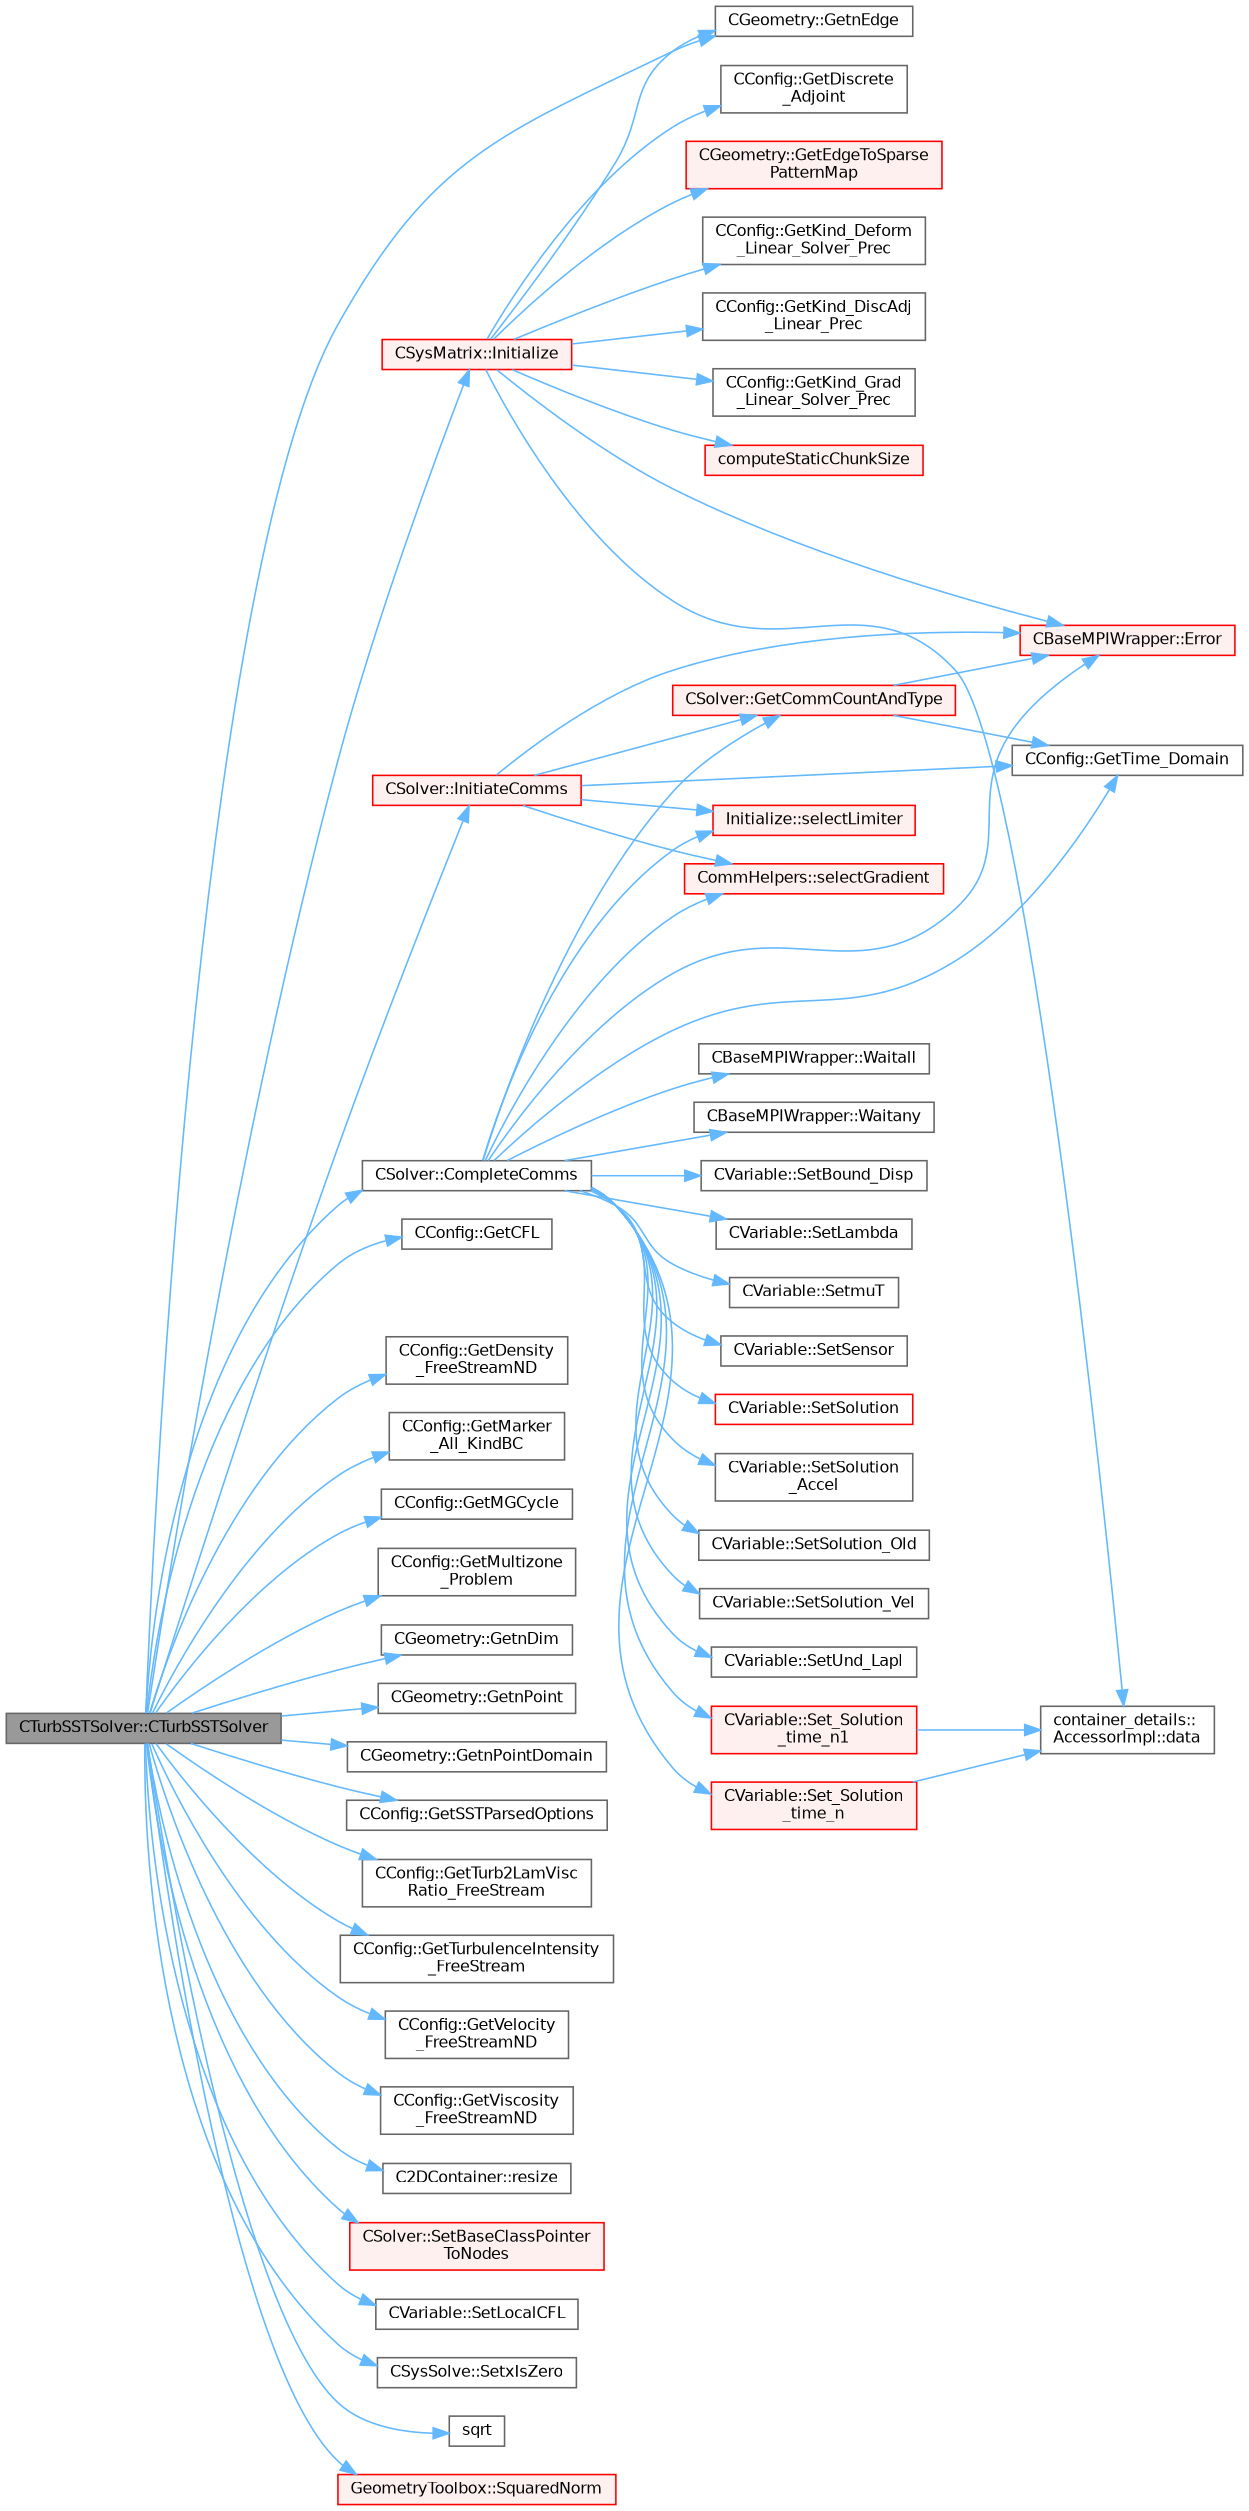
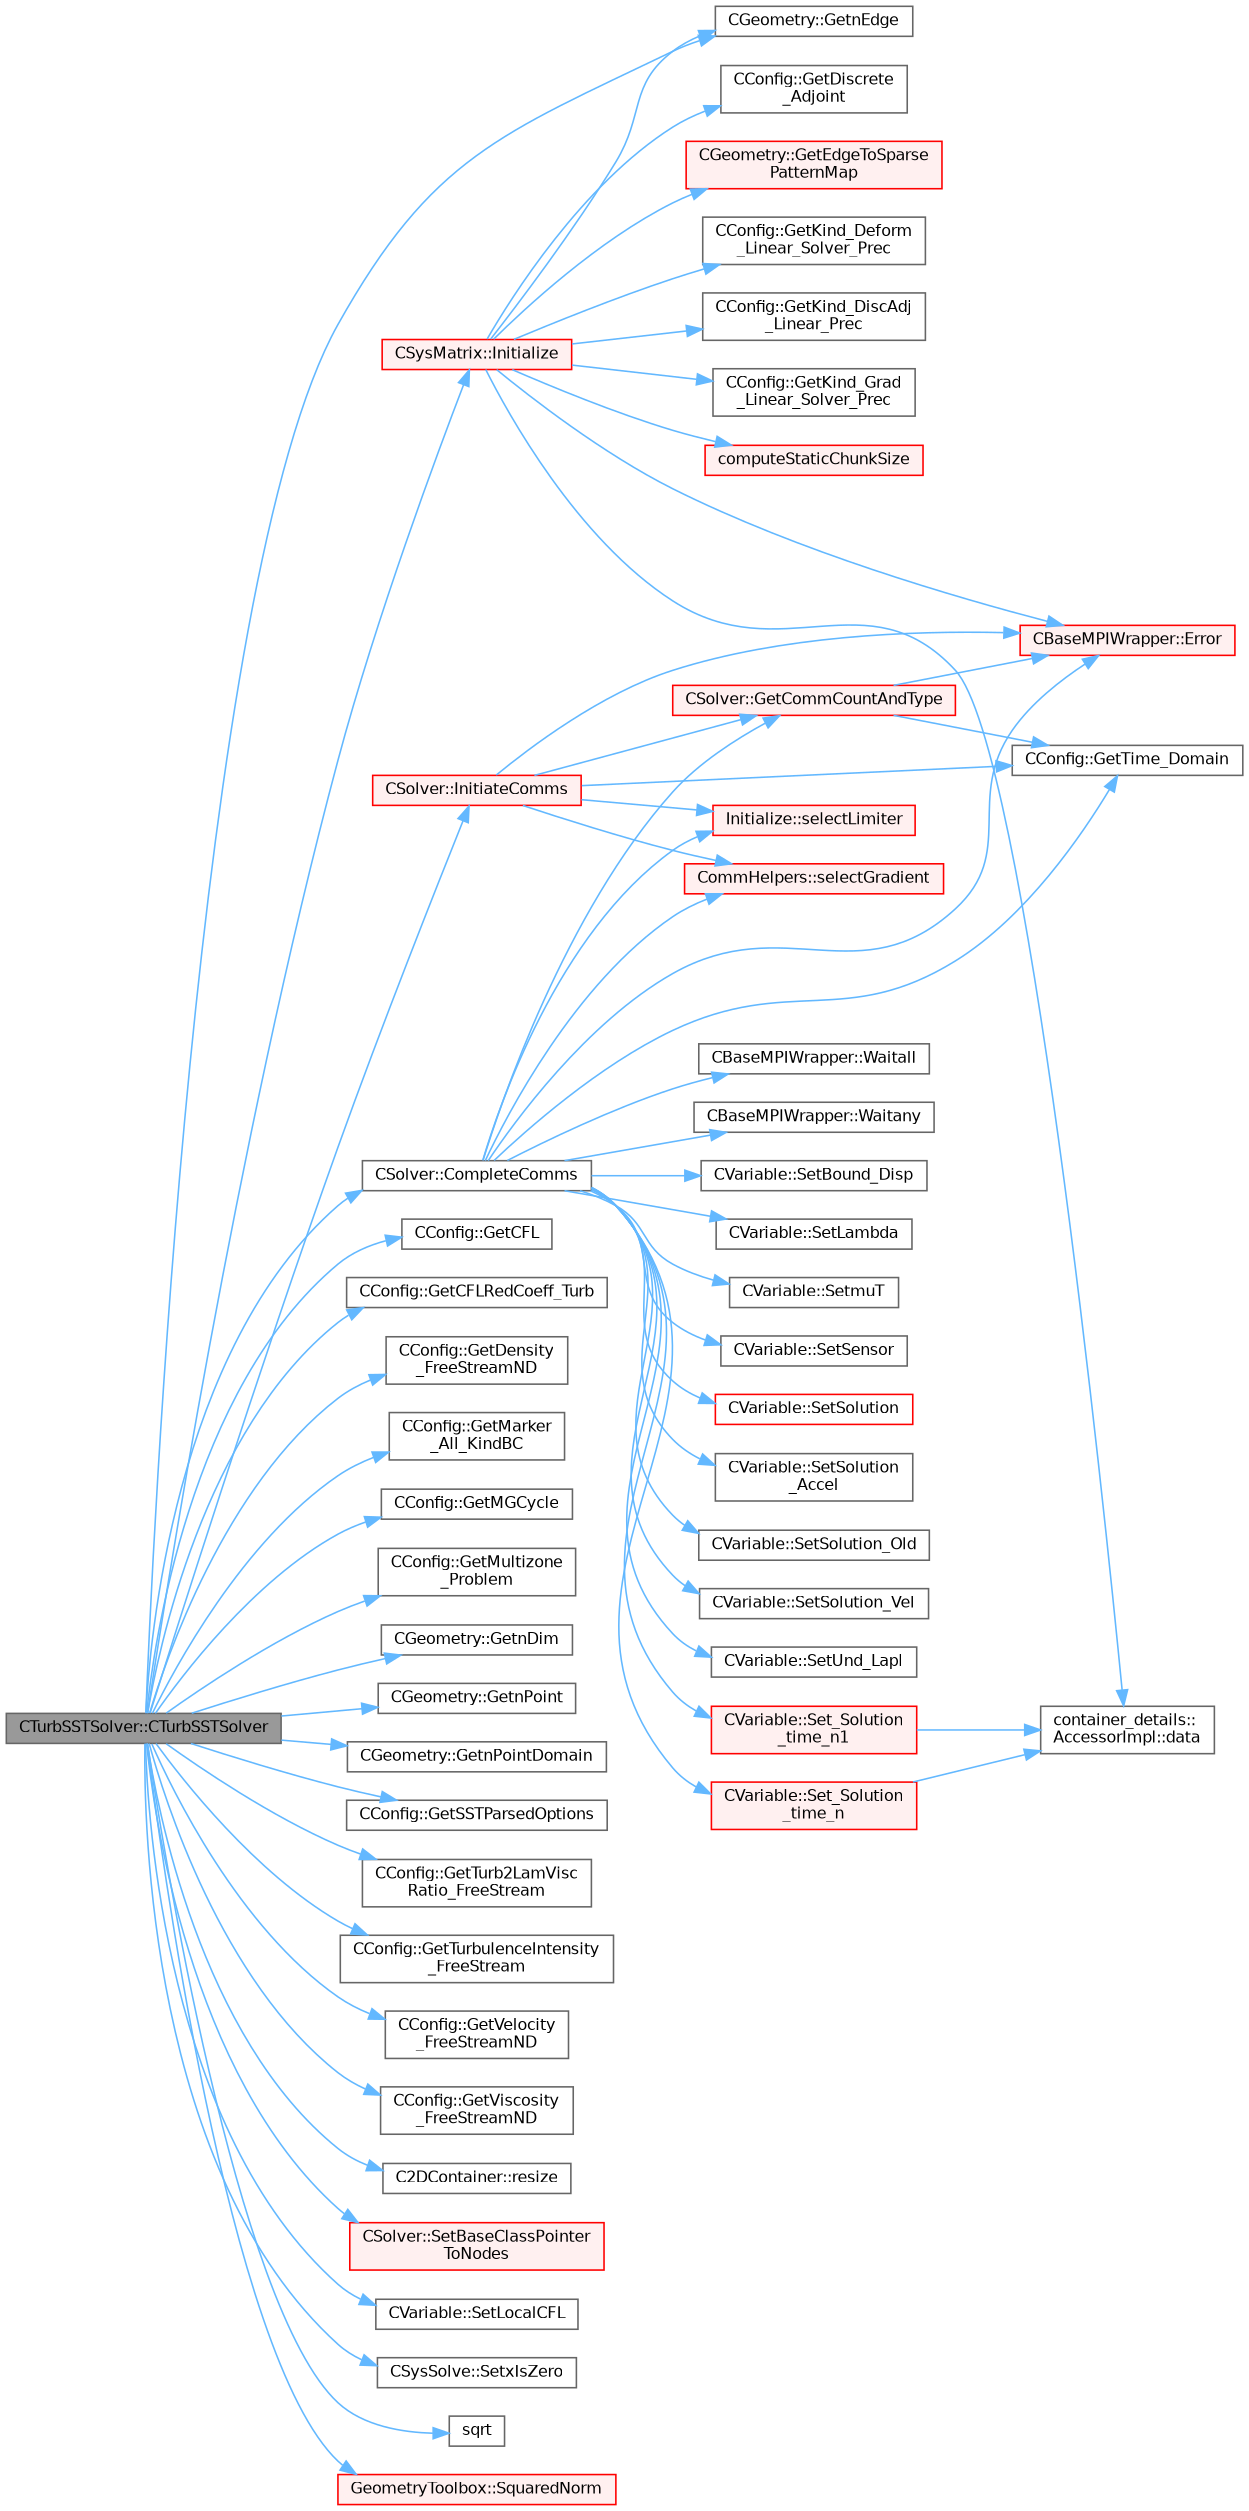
node "CConfig::GetCFLRedCoeff_Turb": added
